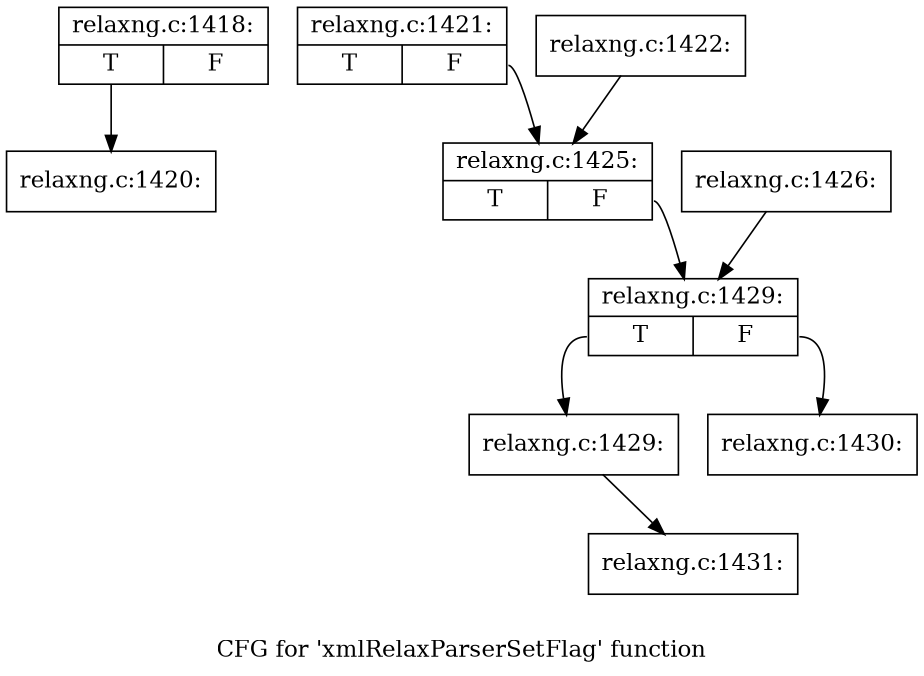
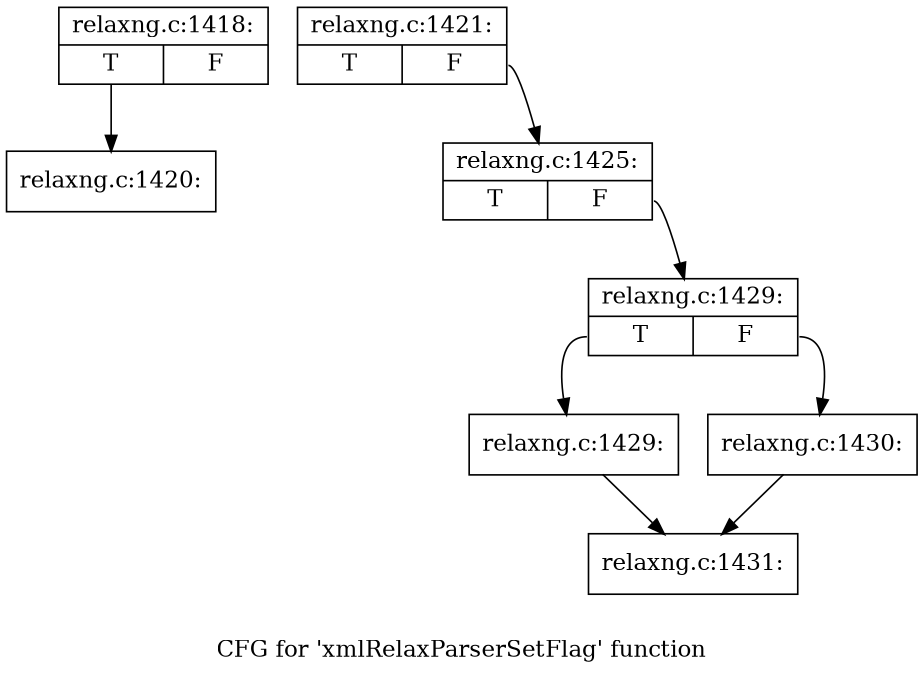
node "relaxng.c:1422:": removed
node "relaxng.c:1426:": removed
edge "relaxng.c:1430:" -> "relaxng.c:1431:": added
